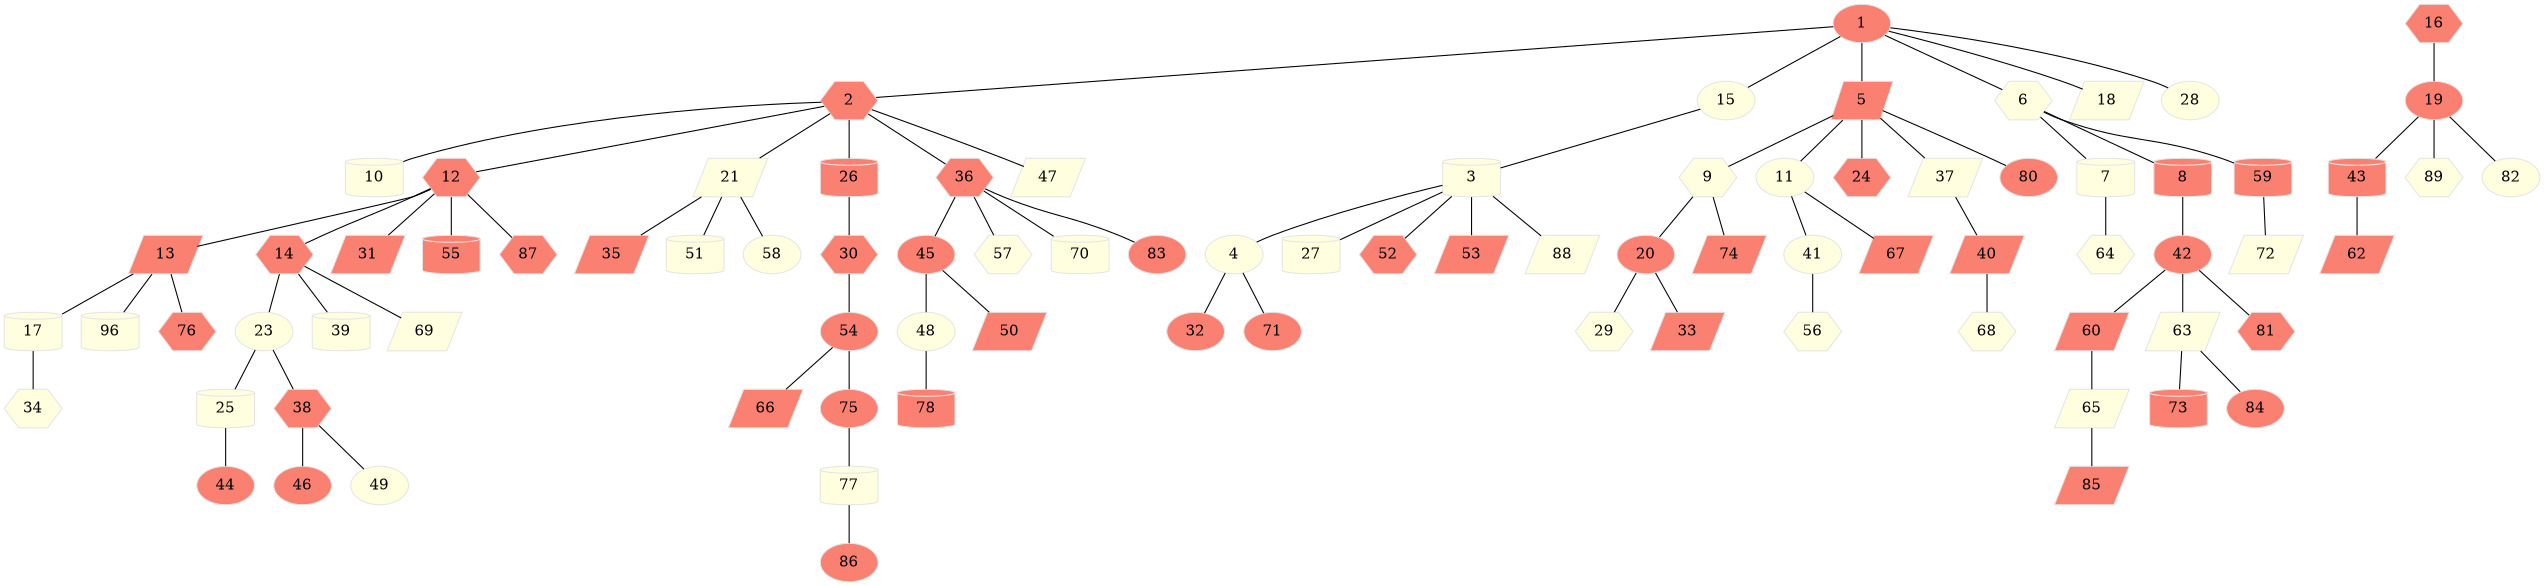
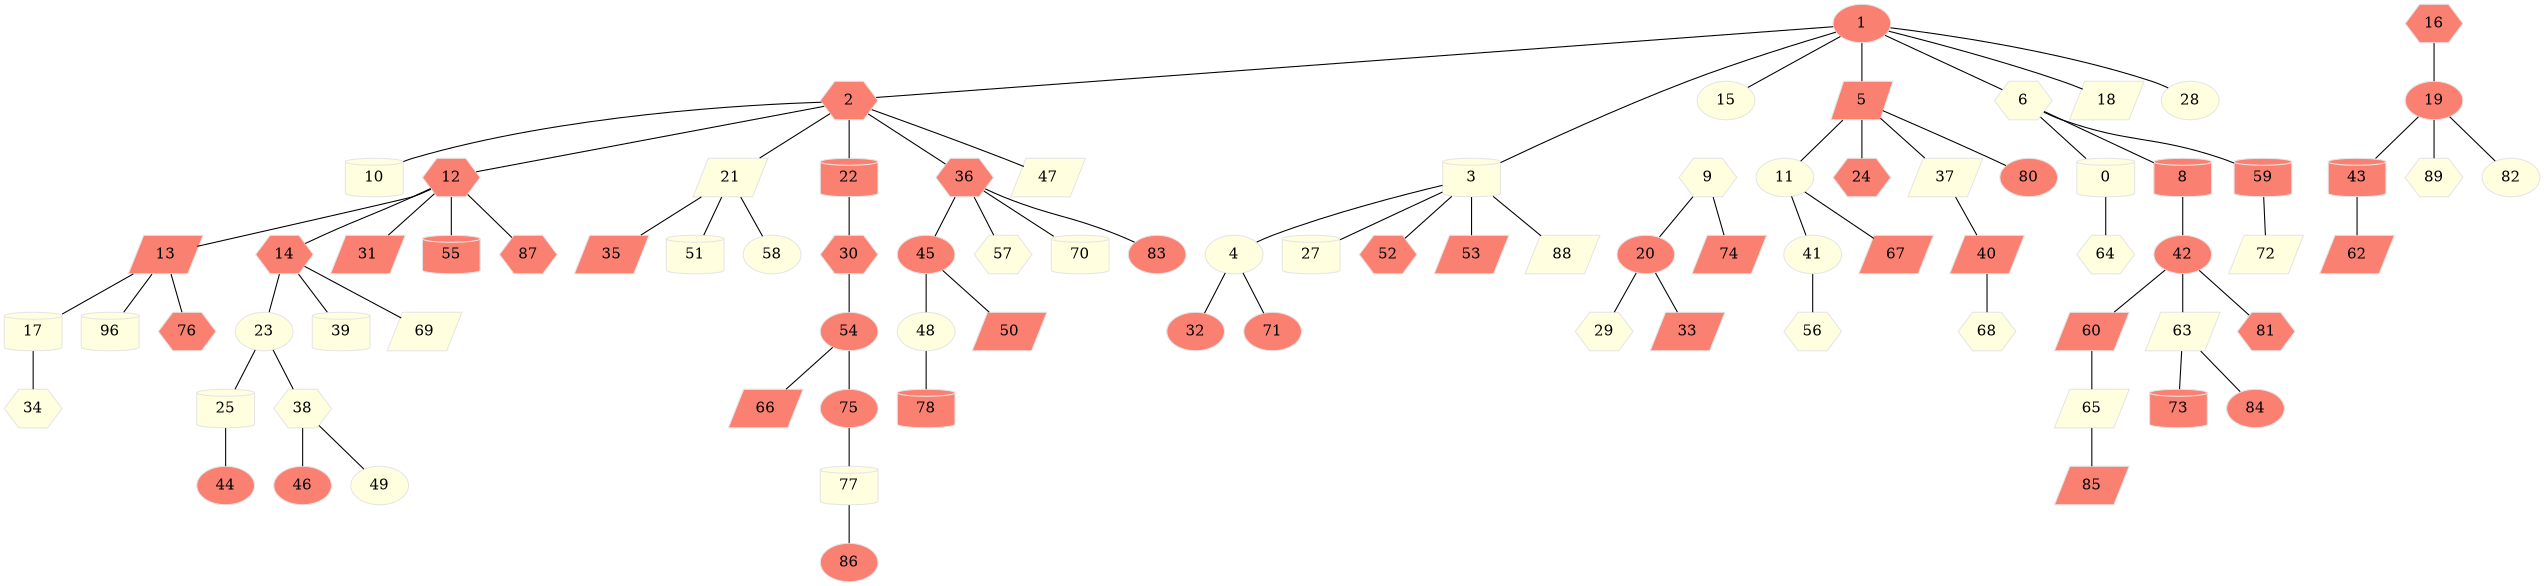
edge "15" -- "3": now "1" -- "3"
edge "5" -- "9": removed
node "26": label "26" -> "22"
node "7": label "7" -> "0"
node "38": fillcolor salmon -> lightyellow
